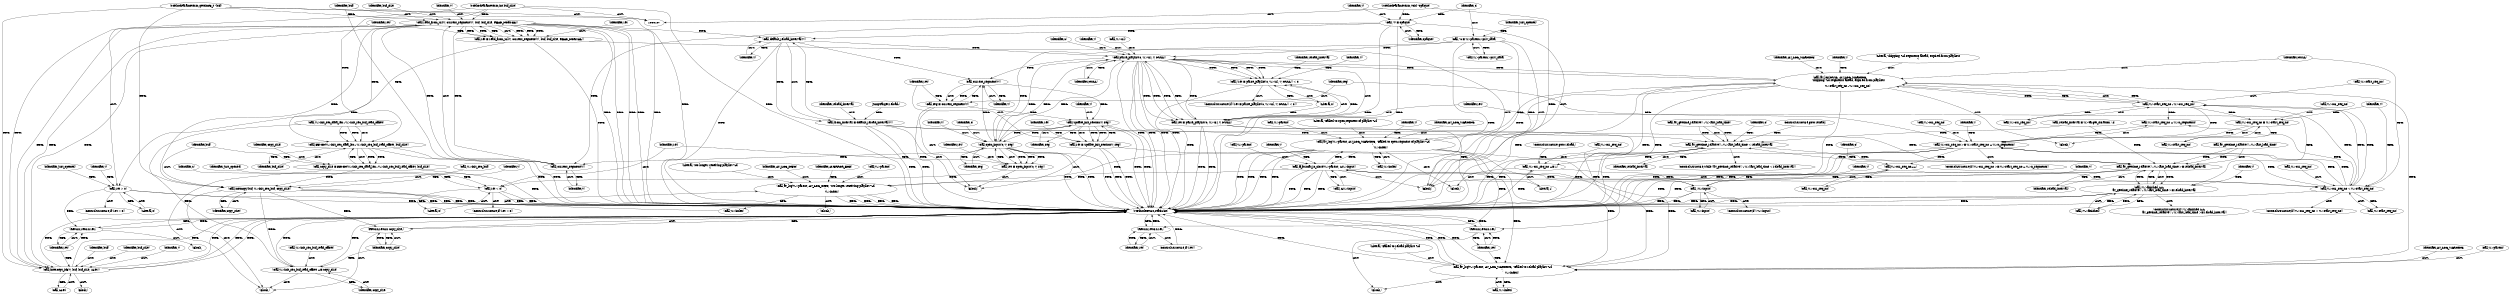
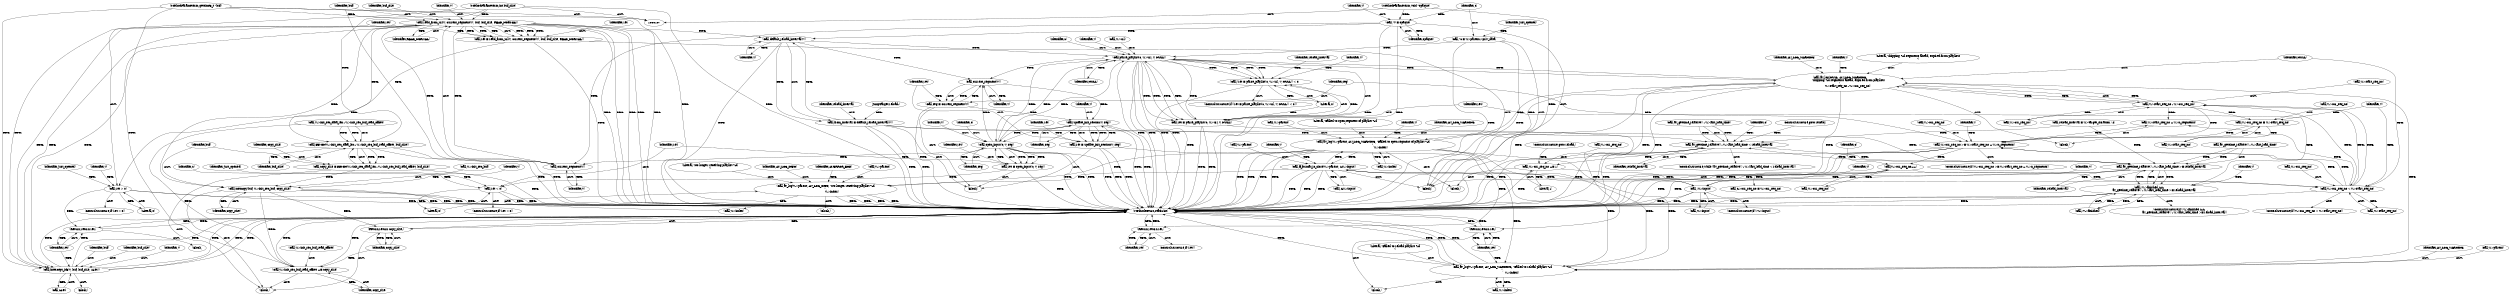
node "(Identifier,READ_NORMAL)": added
edge "(Call,*c = v->parent->priv_data)" -> "(Call,open_input(c, v, seg))": removed, label "DDG:"
node "(Call,v->parent->priv_data)": removed
edge "(MethodParameterIn,gettime8_t *buf)" -> "(Call,memcpy(buf, v->init_sec_buf, copy_size))": now "(MethodParameterIn,gettime8_t *buf)" -> "(Call,v->init_sec_buf_read_offset += copy_size)"
edge "(Call,ret = parse_playlist(c, v->url, v, NULL))" -> "(Literal,1)": now "(Call,v->cur_seq_no += 1)" -> "(Literal,1)"
edge "(Call,v->cur_seq_no >= v->start_seq_no + v->n_segments)" -> "(Call,v->cur_seq_no < v->start_seq_no)": removed, label "DDG:"
node "(Call,c->cur_seq_no = v->cur_seq_no)": added
edge "(ControlStructure,if (ret))" -> "(MethodReturn,static int)": now "(Call,ret = open_input(c, v, seg))" -> "(MethodReturn,static int)"
